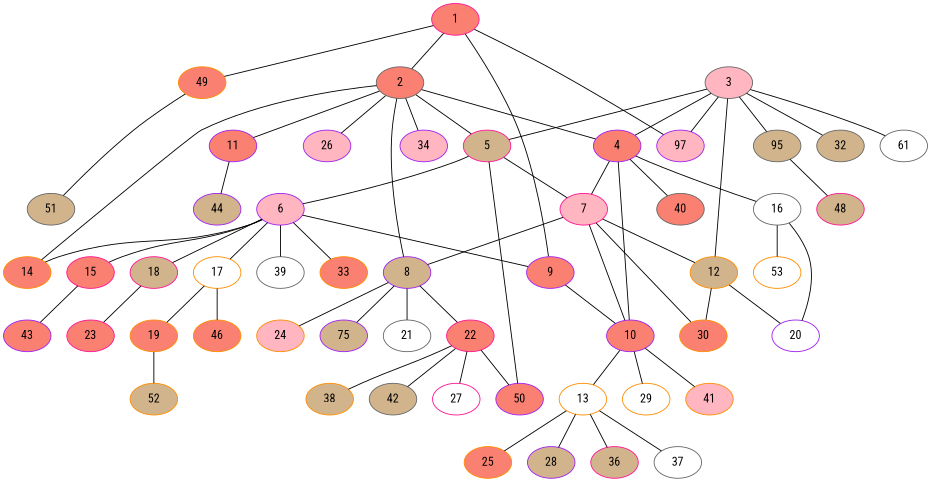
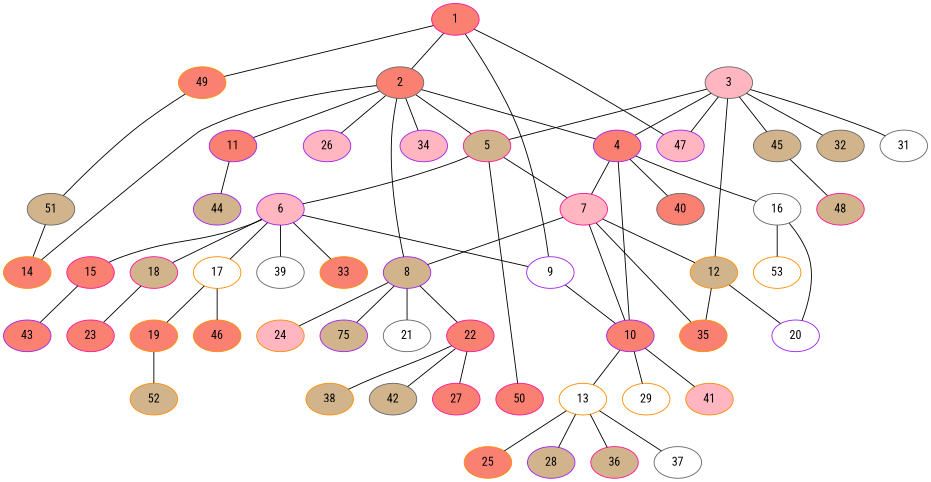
node "97": label "97" -> "47"
node "95": label "95" -> "45"
node "61": label "61" -> "31"
edge "6" -- "14": now "51" -- "14"
node "9": fillcolor salmon -> white
node "30": label "30" -> "35"
edge "22" -- "50": removed
node "27": fillcolor white -> salmon
node "50": color purple -> deeppink
